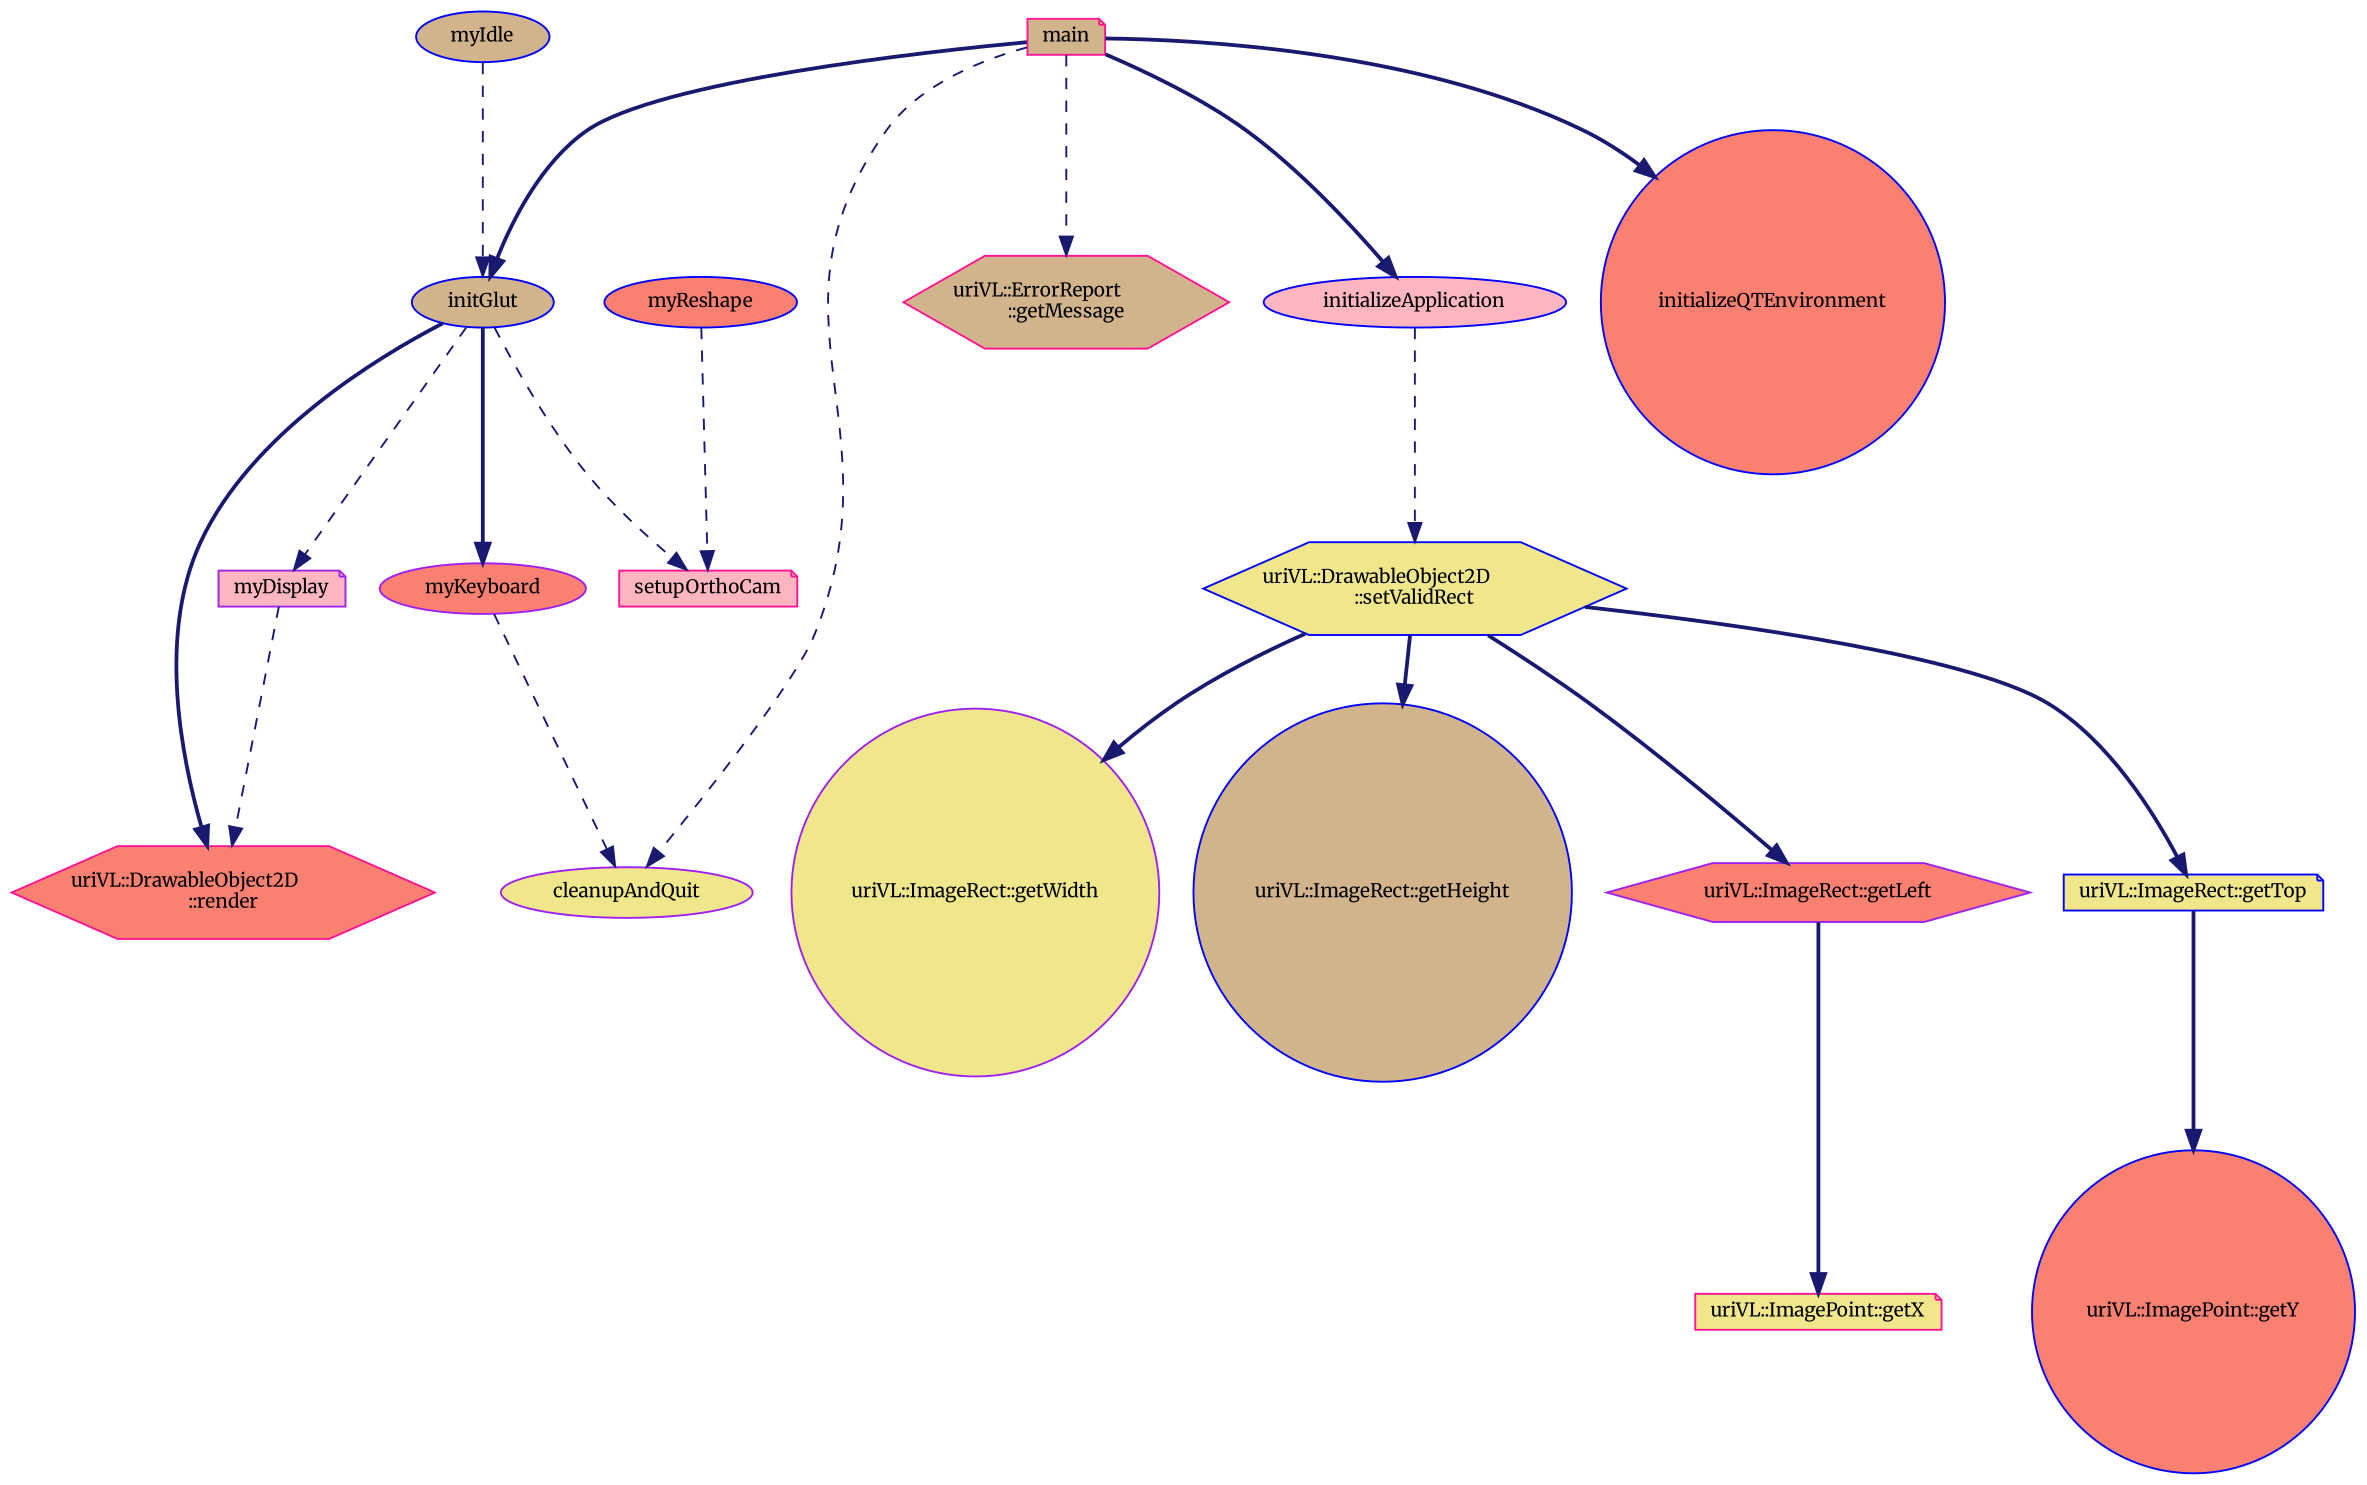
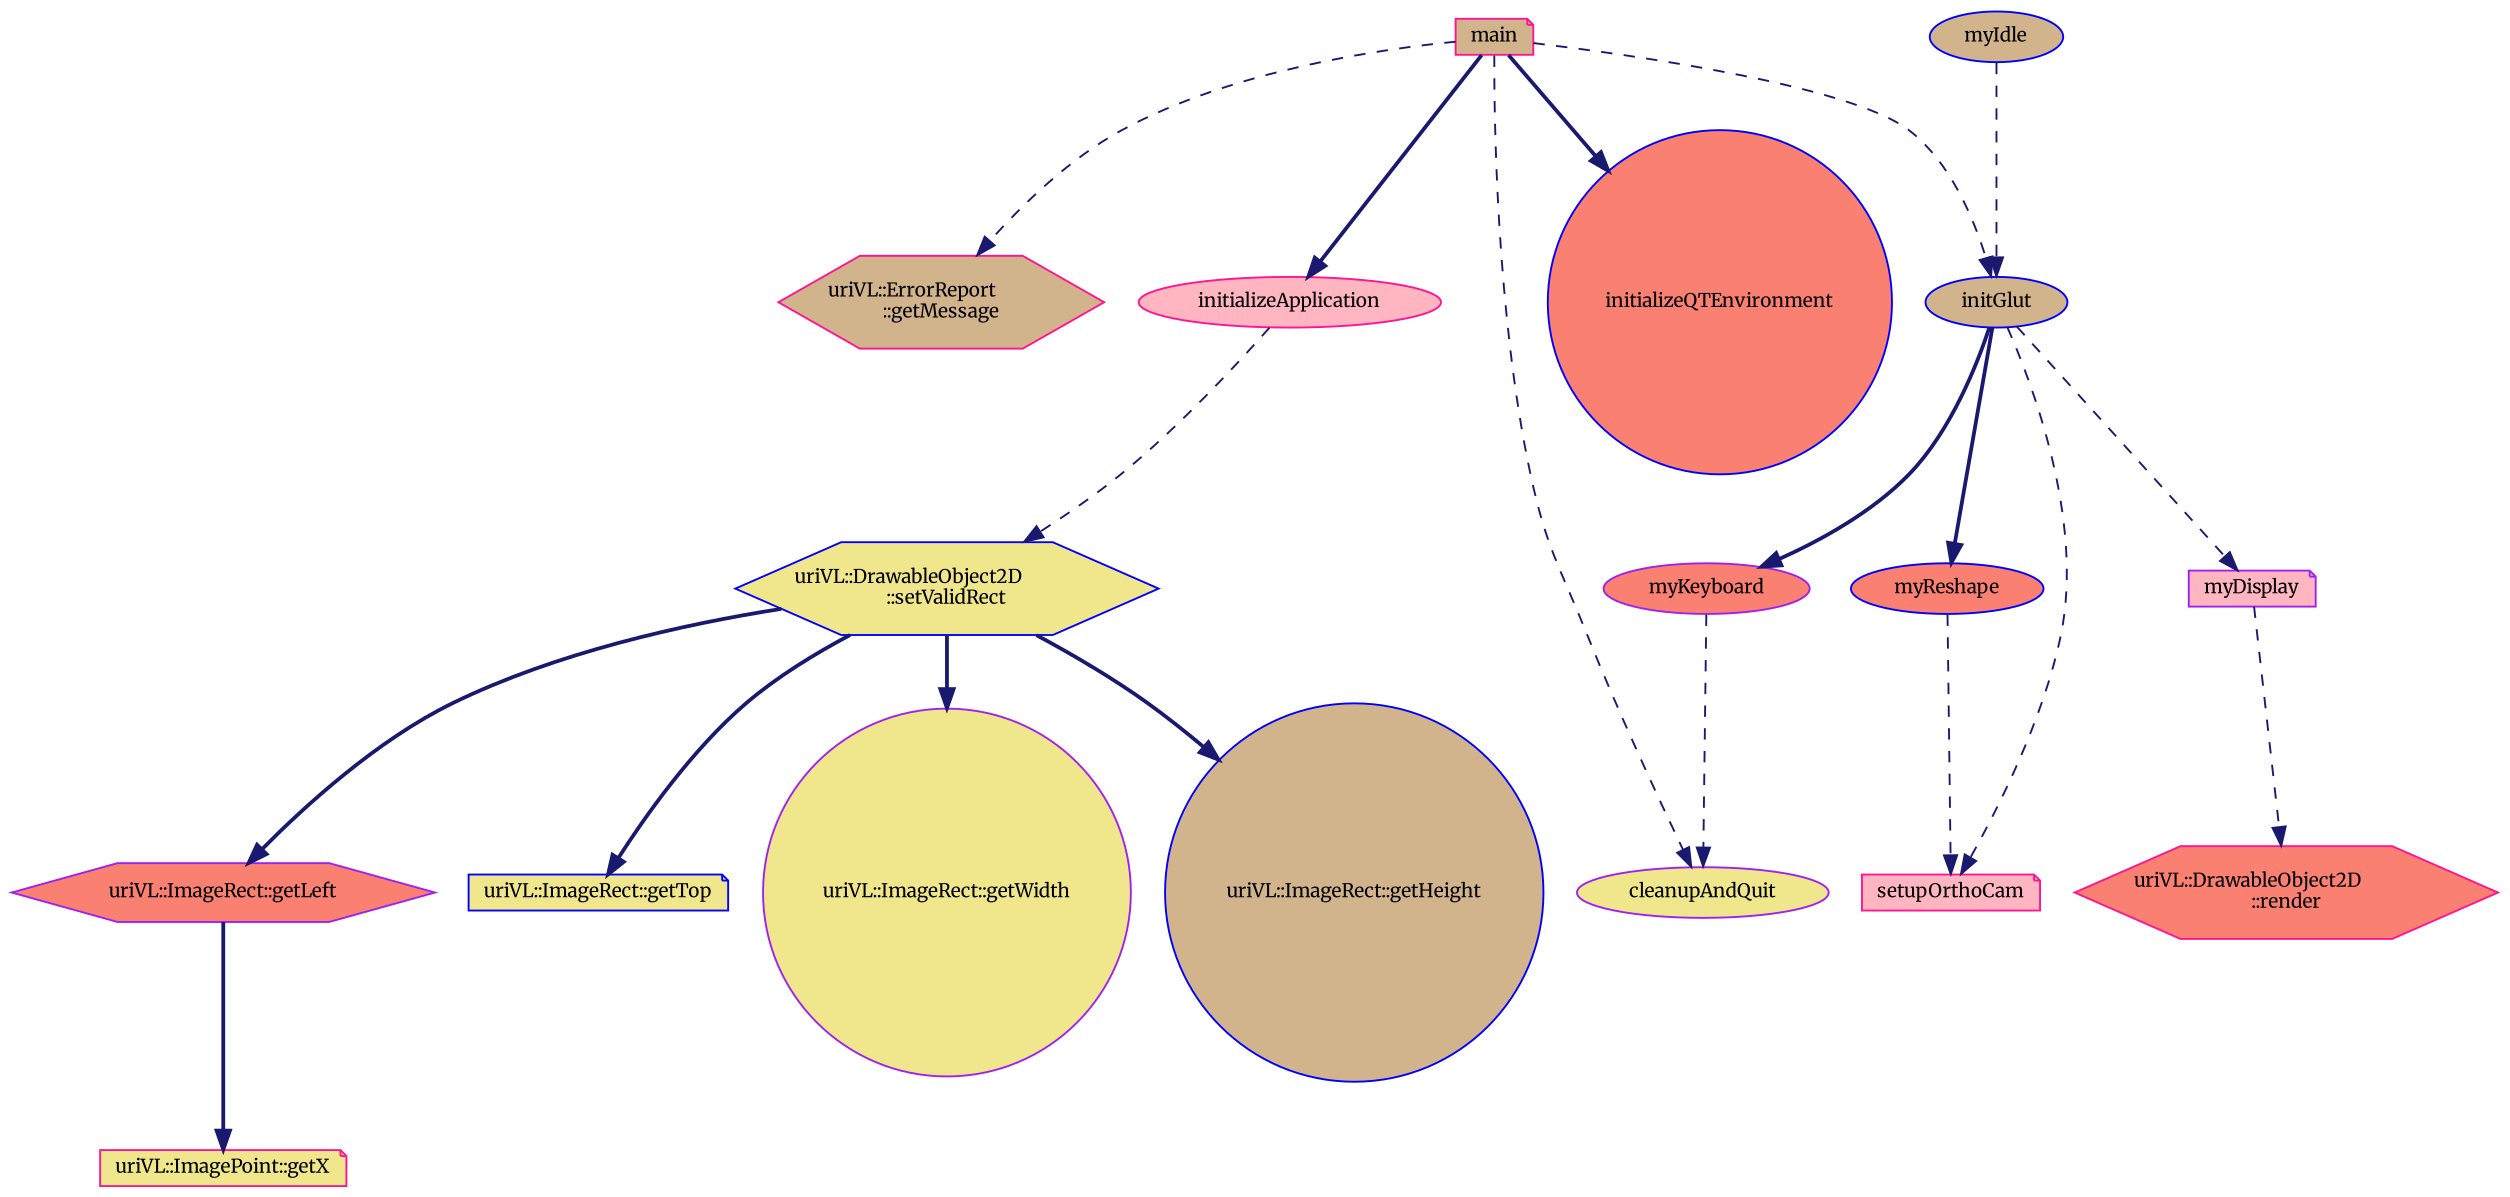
edge "main" -> "initGlut": style bold -> dashed
node "initializeApplication": color blue -> deeppink
edge "initGlut" -> "uriVL::DrawableObject2D ::render": now "initGlut" -> "myReshape"
node "uriVL::ImagePoint::getY": removed
